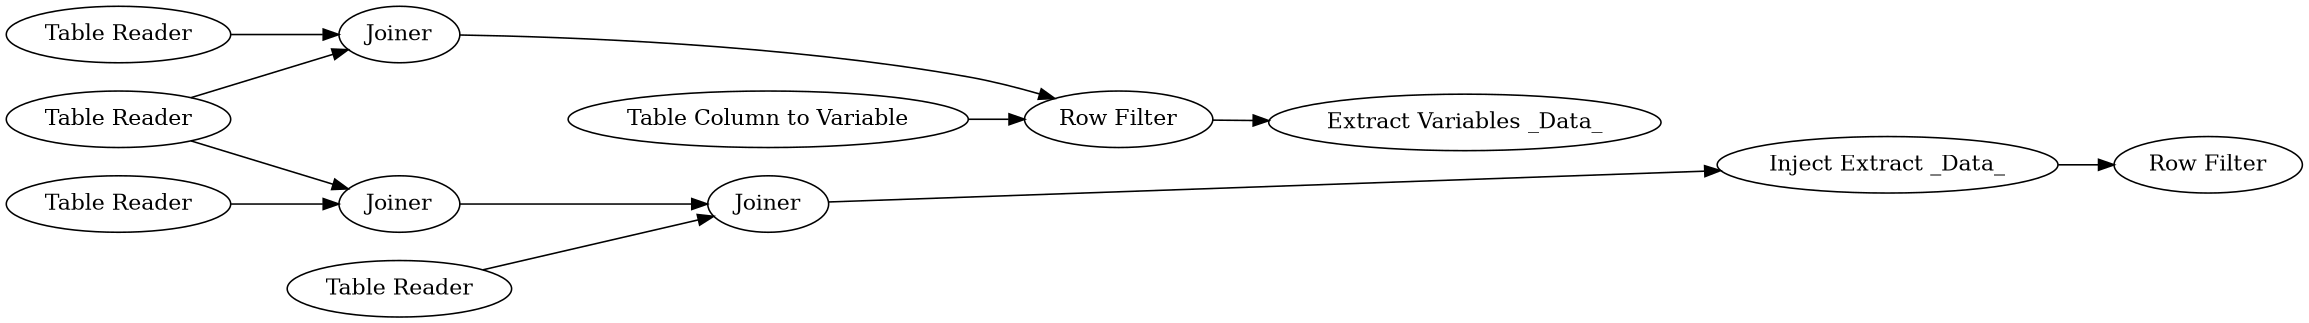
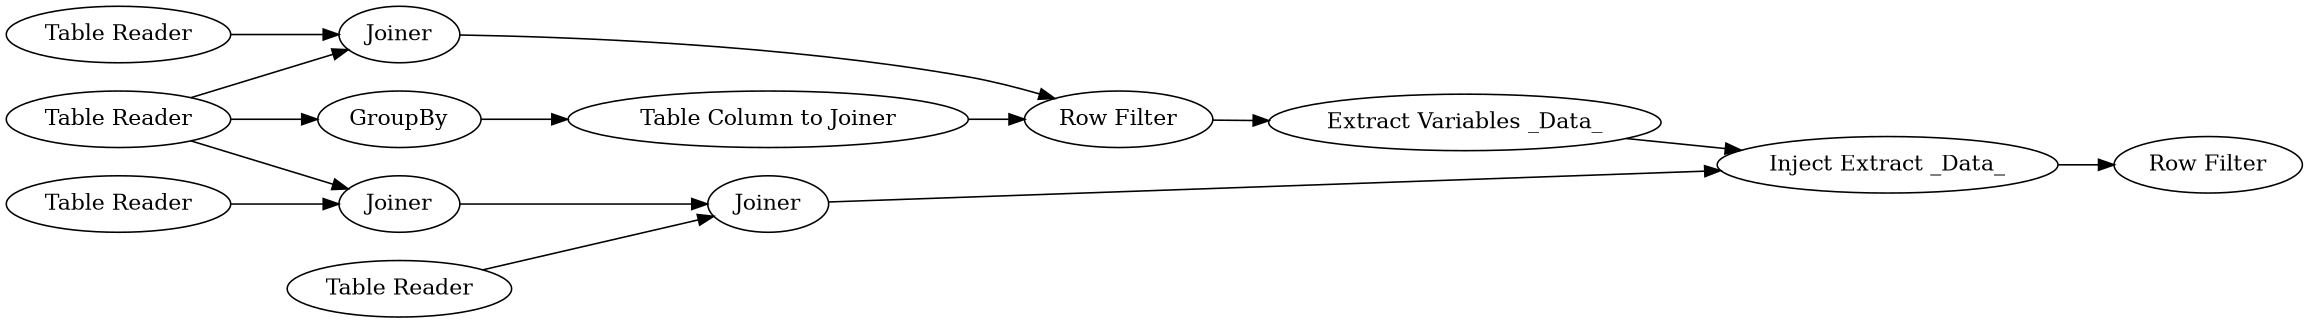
node "GroupBy": added
node "Table Column to Variable": label "Table Column to Variable" -> "Table Column to Joiner"
edge "Extract Variables _Data_" -> "Inject Extract _Data_": added
